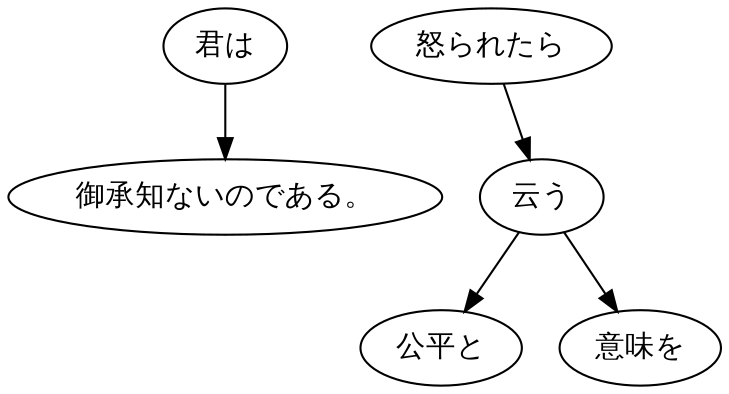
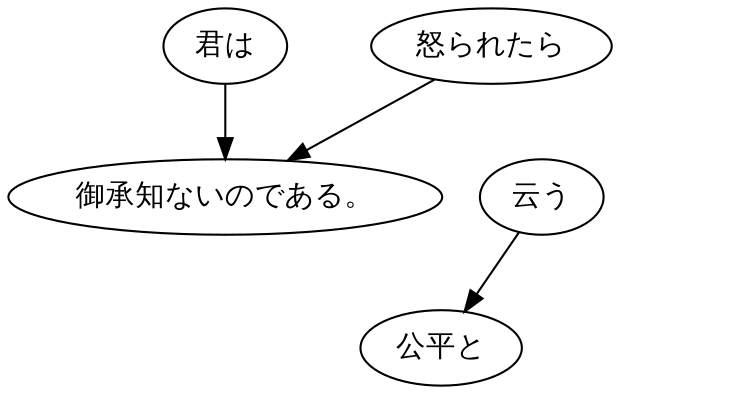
edge "怒られたら" -> "云う": now "怒られたら" -> "御承知ないのである。"
node "意味を": removed
